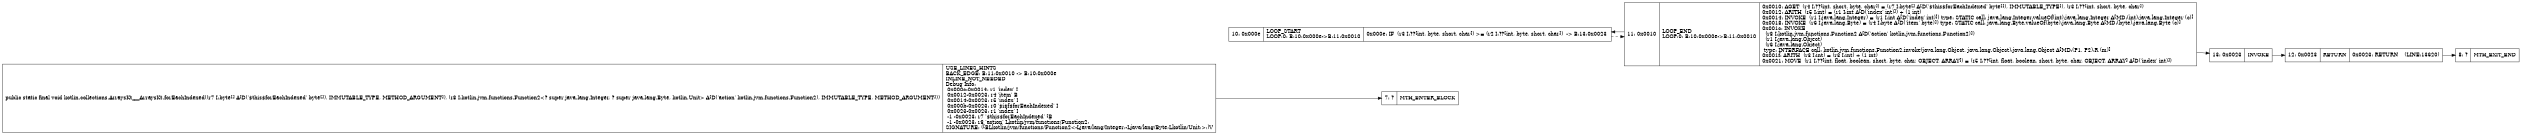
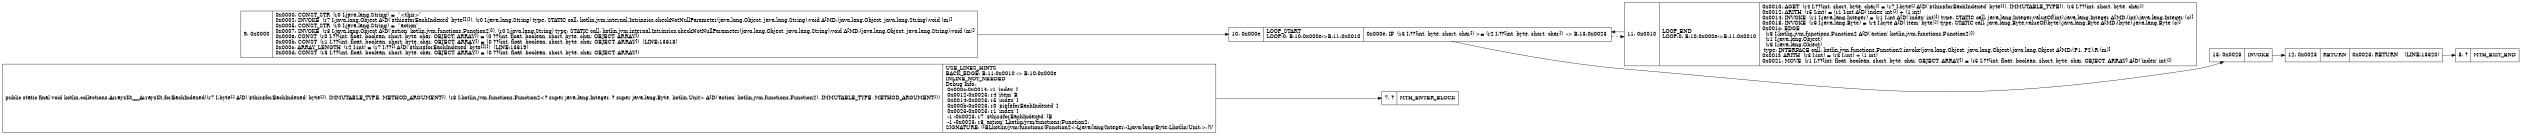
node "11: 0x0010": text "0x001c: INVOKE" -> "0x001c: EDGE"
node "9: 0x0000": added
edge "11: 0x0010" -> "13: 0x0023": now "10: 0x000e" -> "13: 0x0023"
